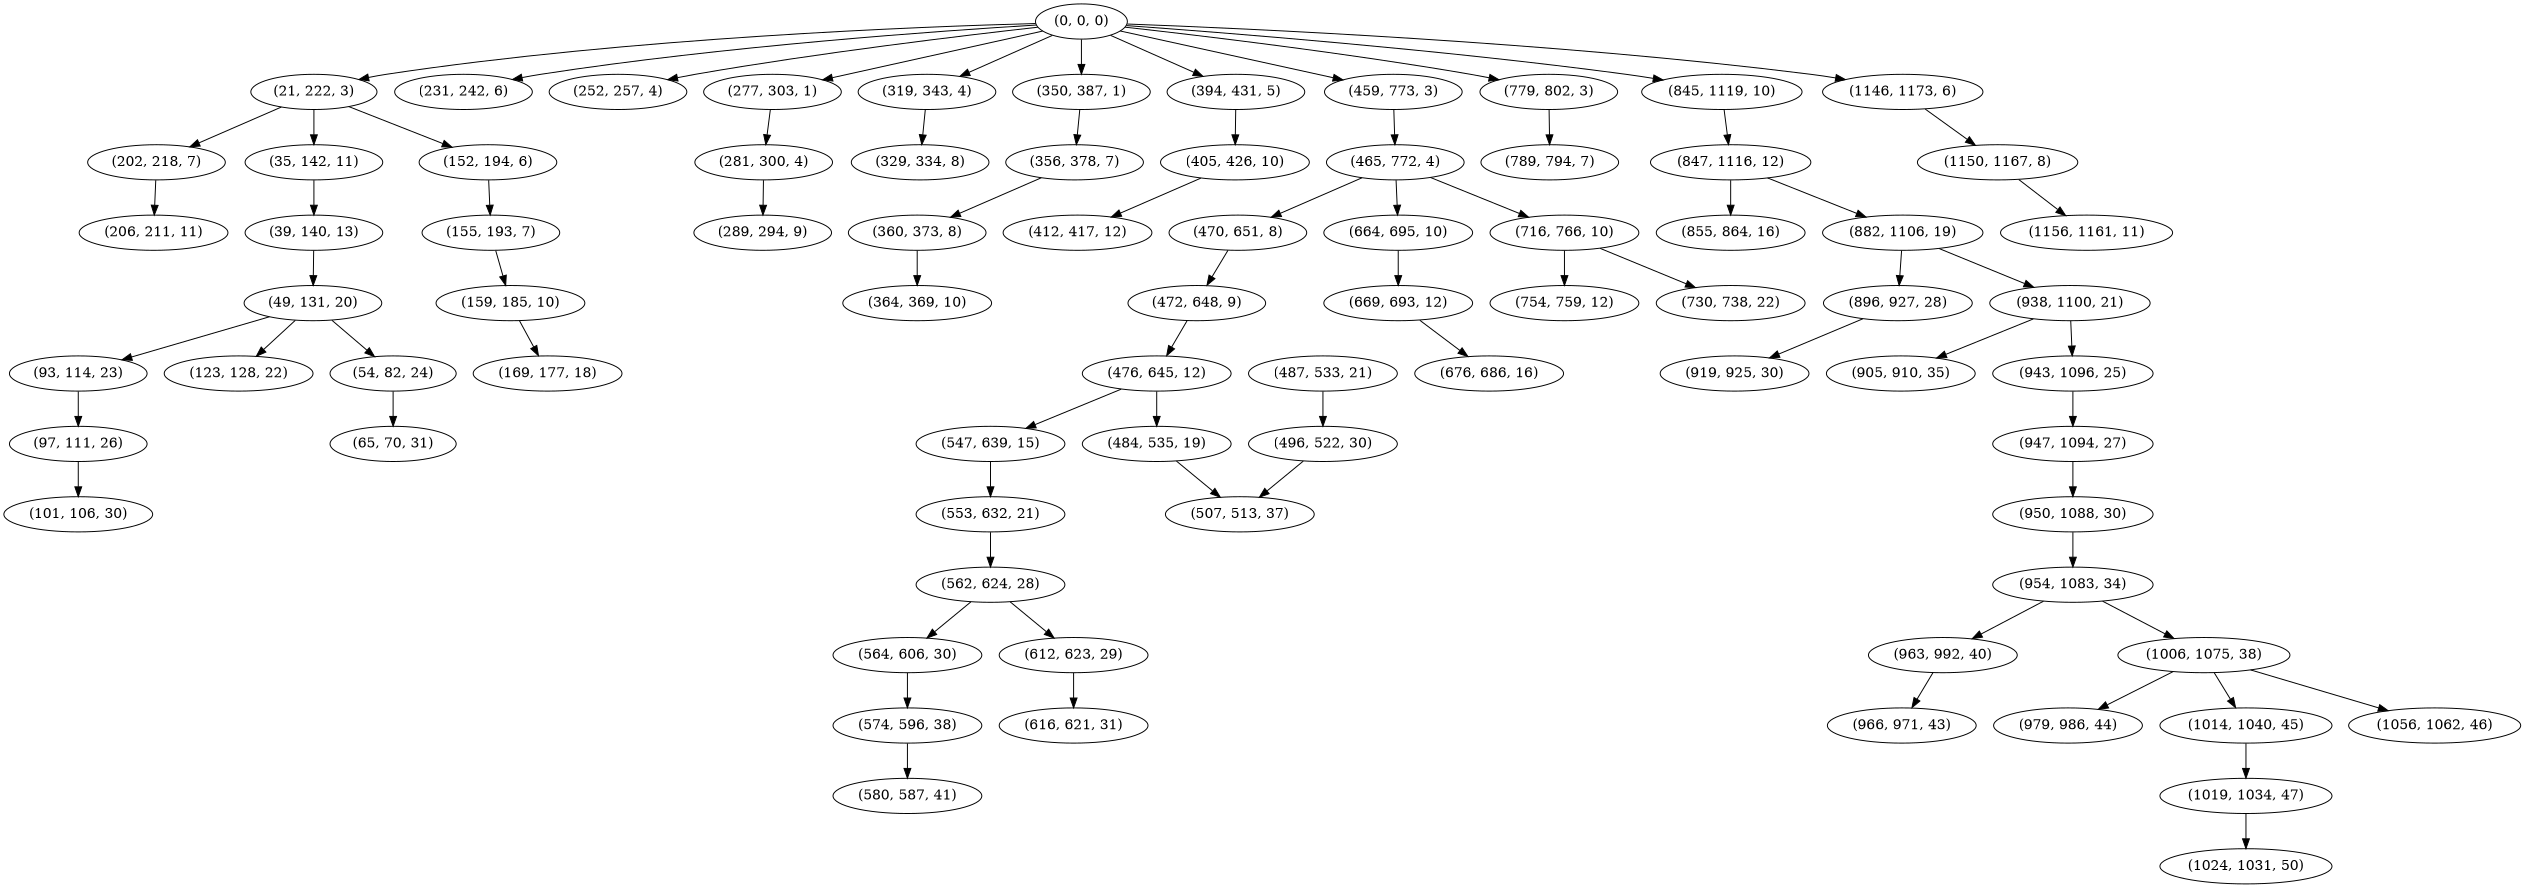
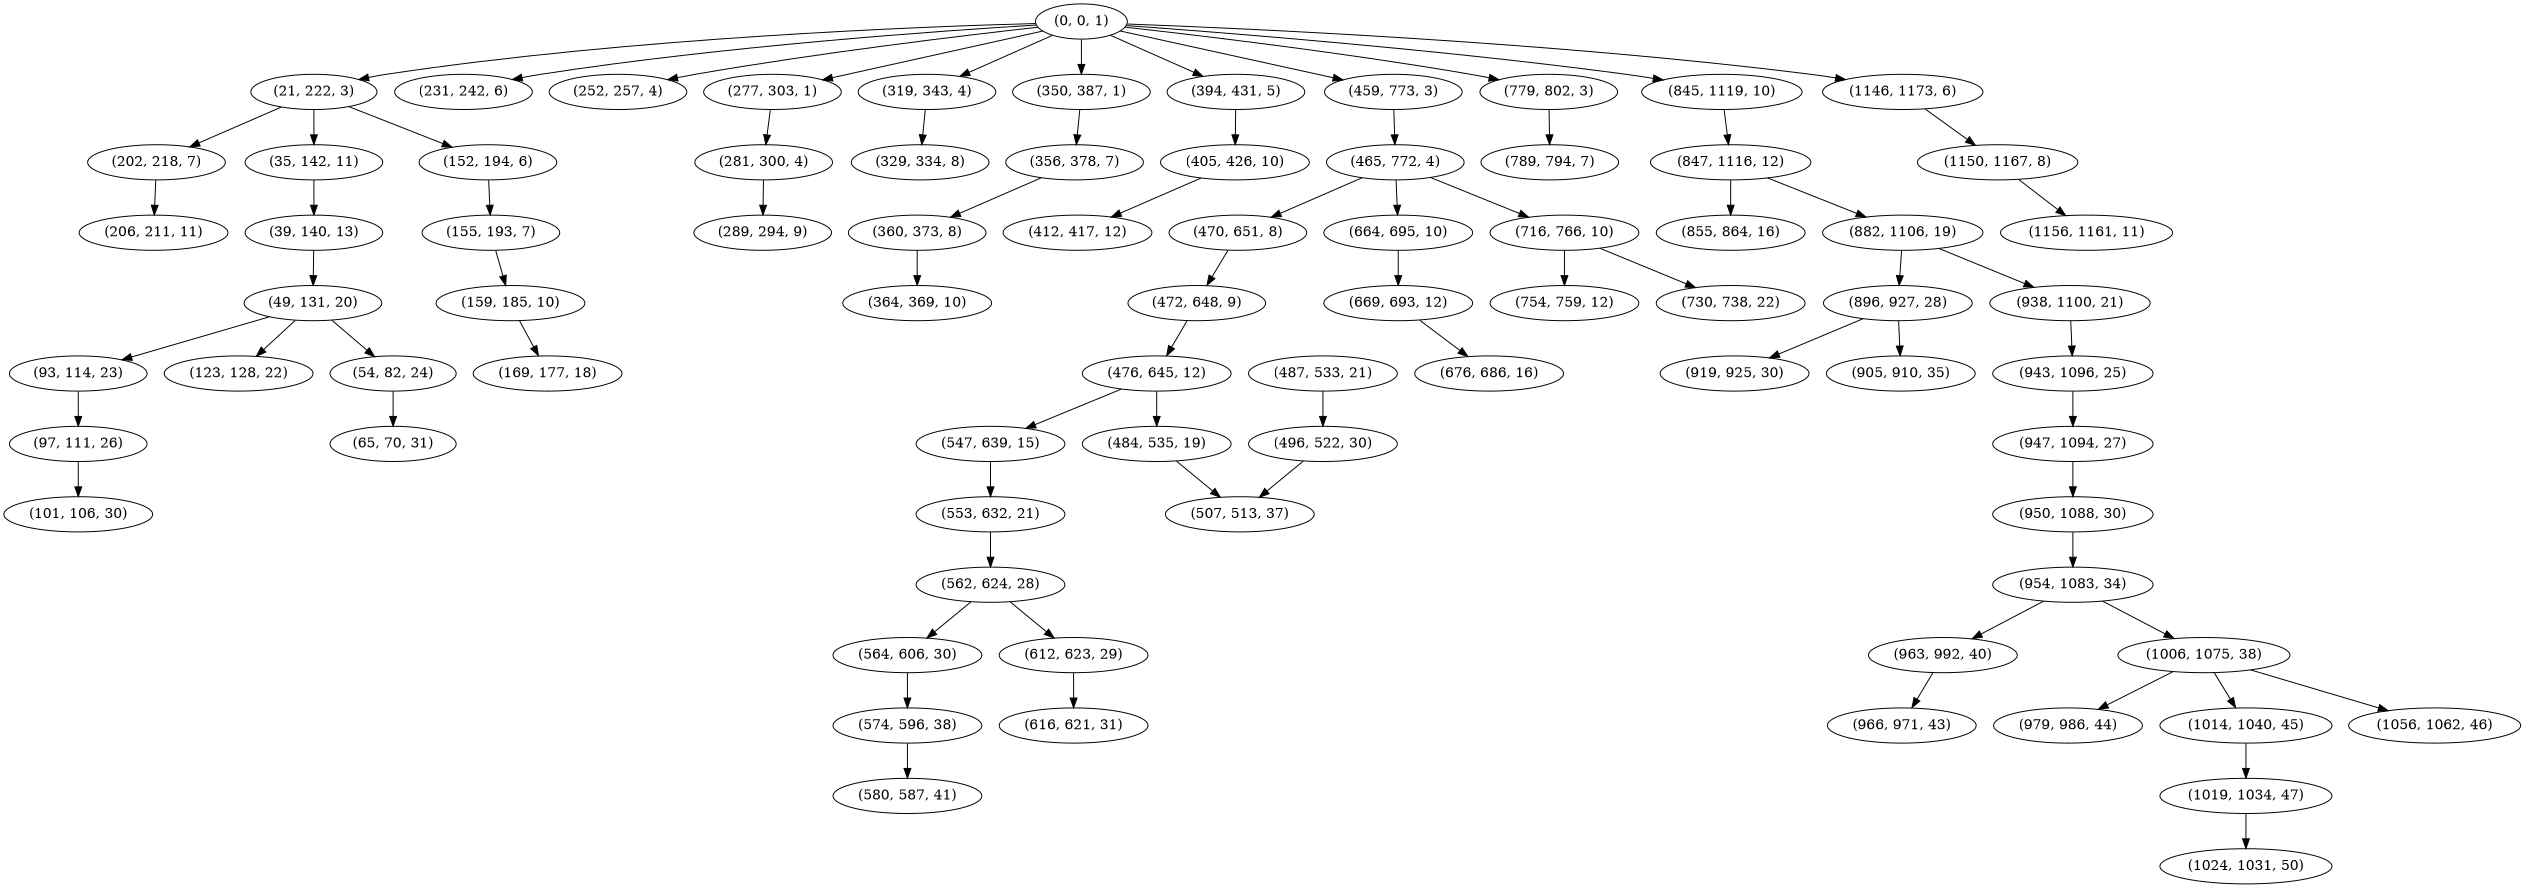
node "(0, 0, 0)": label "(0, 0, 0)" -> "(0, 0, 1)"
edge "(938, 1100, 21)" -> "(905, 910, 35)": now "(896, 927, 28)" -> "(905, 910, 35)"
